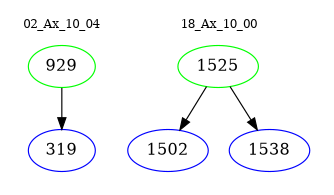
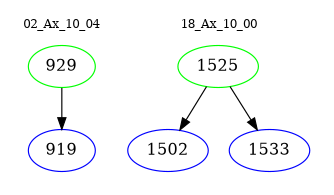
node "319": label "319" -> "919"
node "1538": label "1538" -> "1533"
